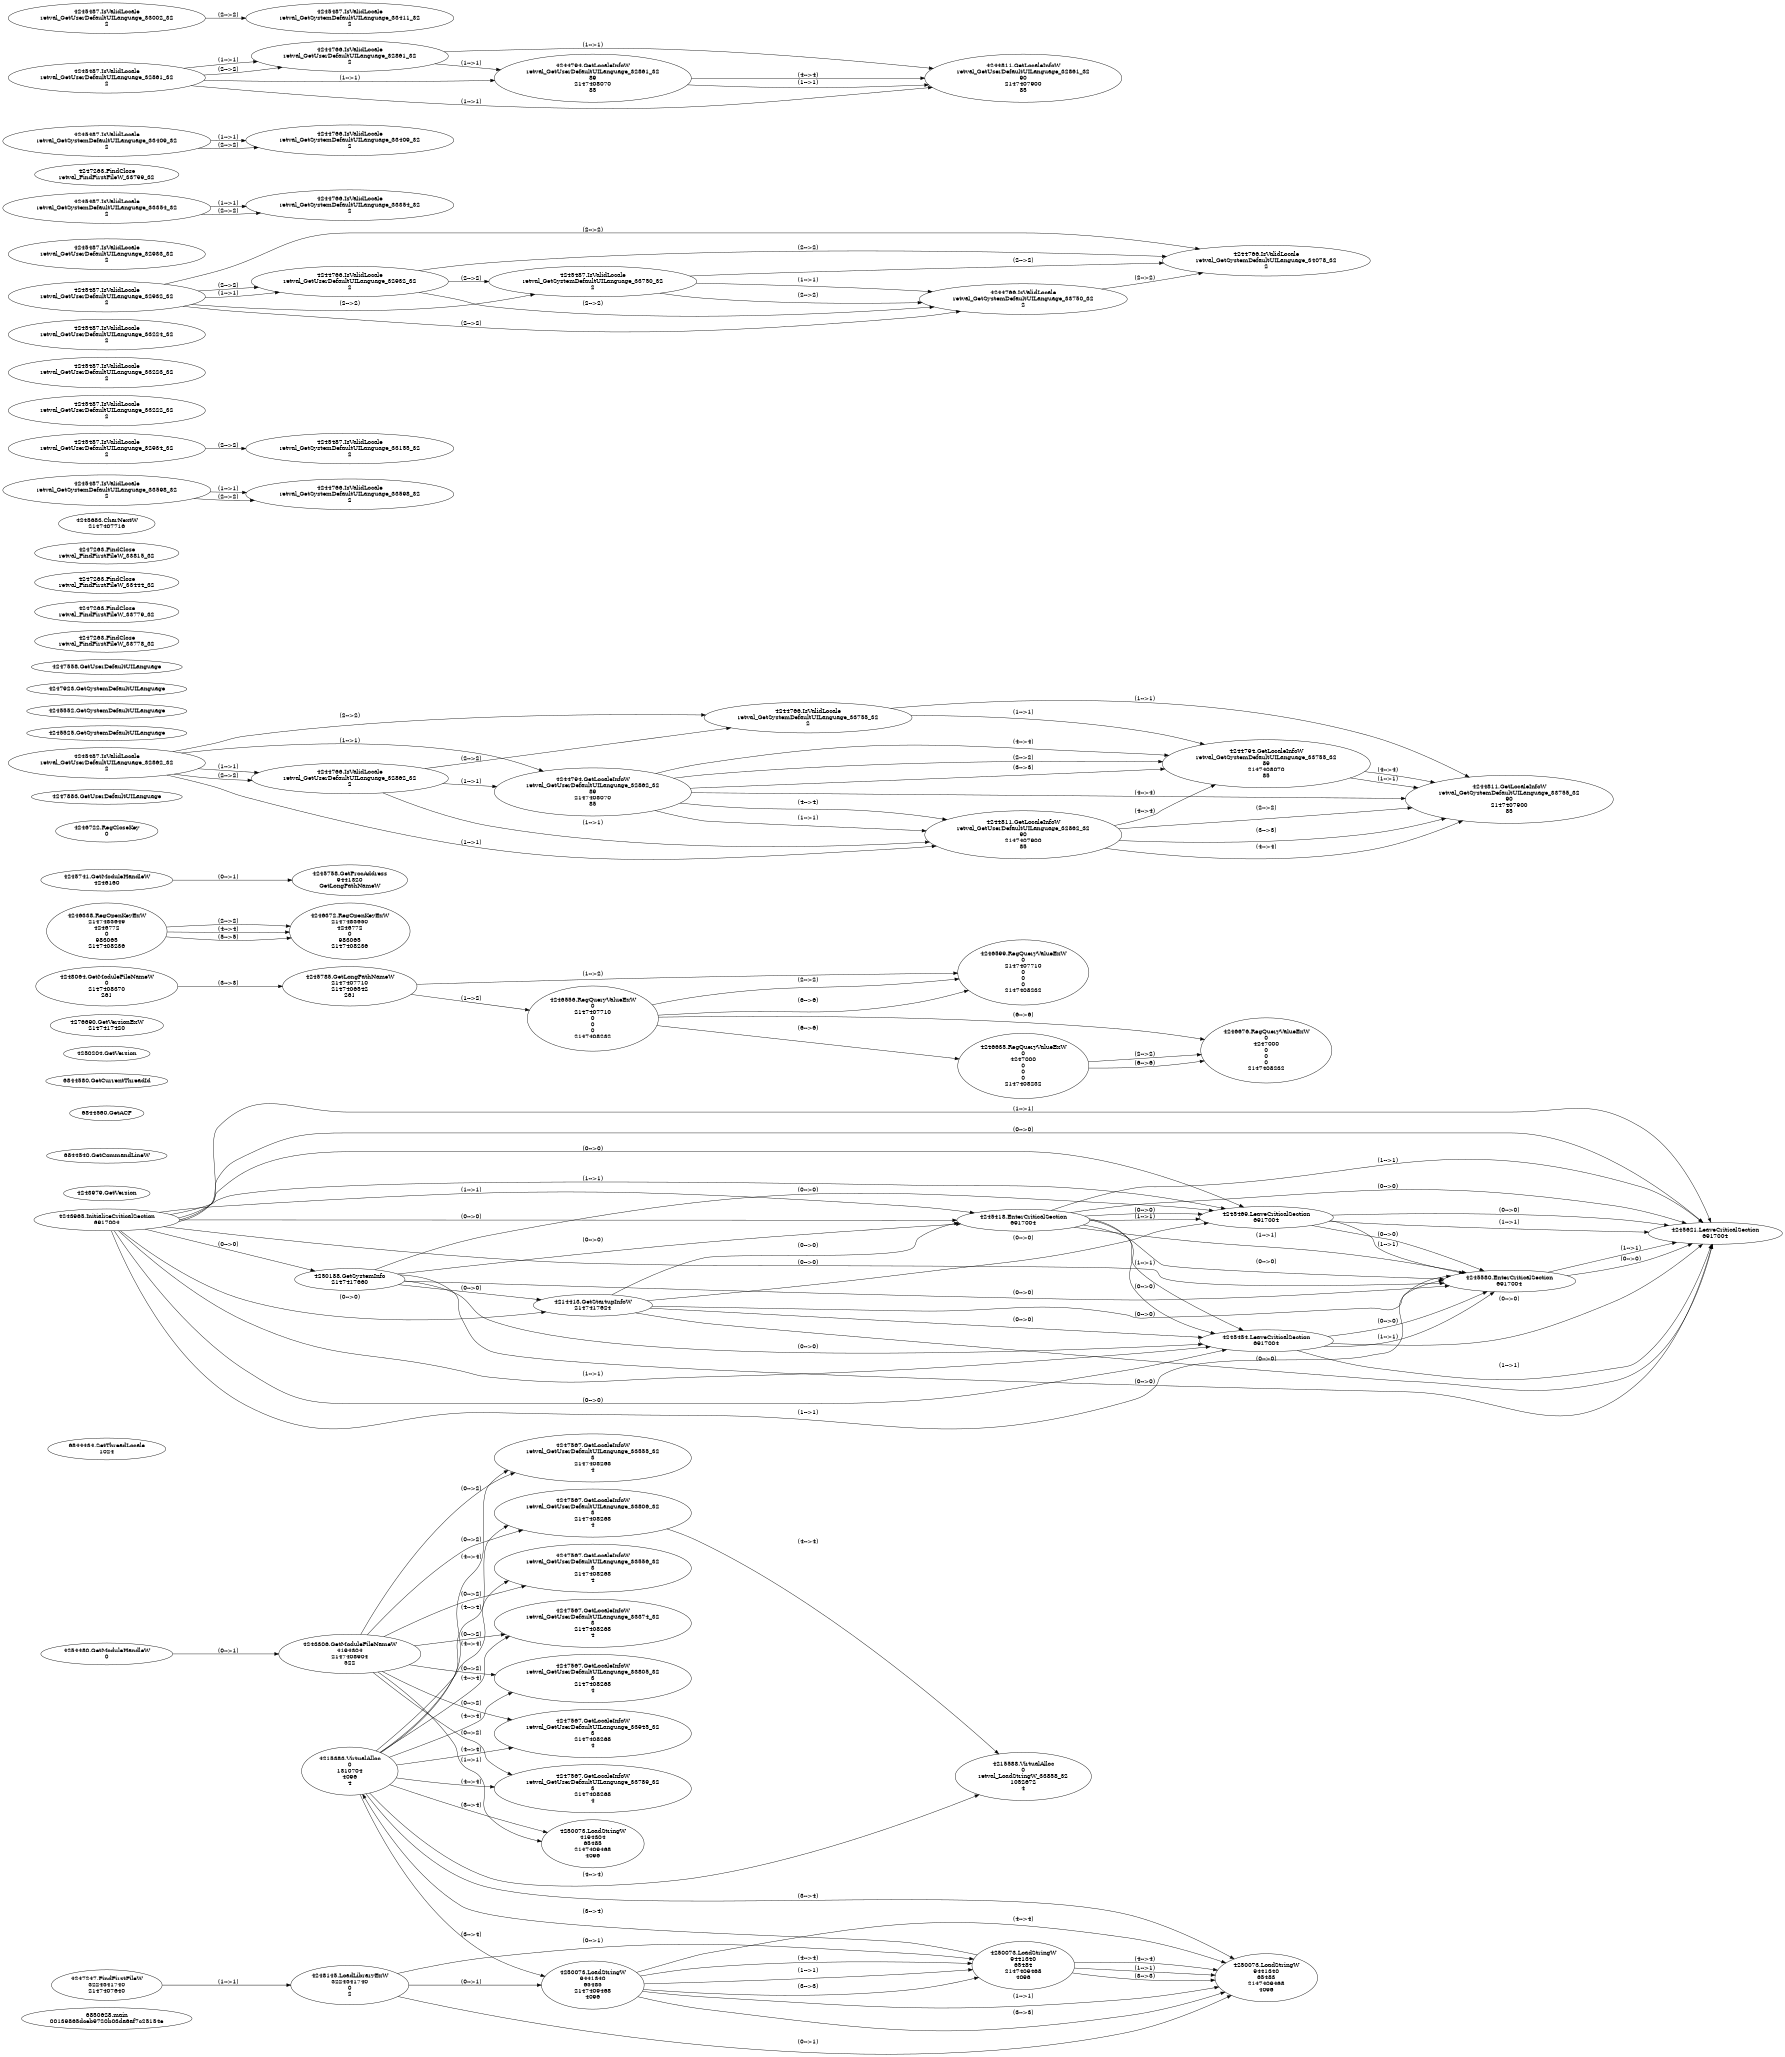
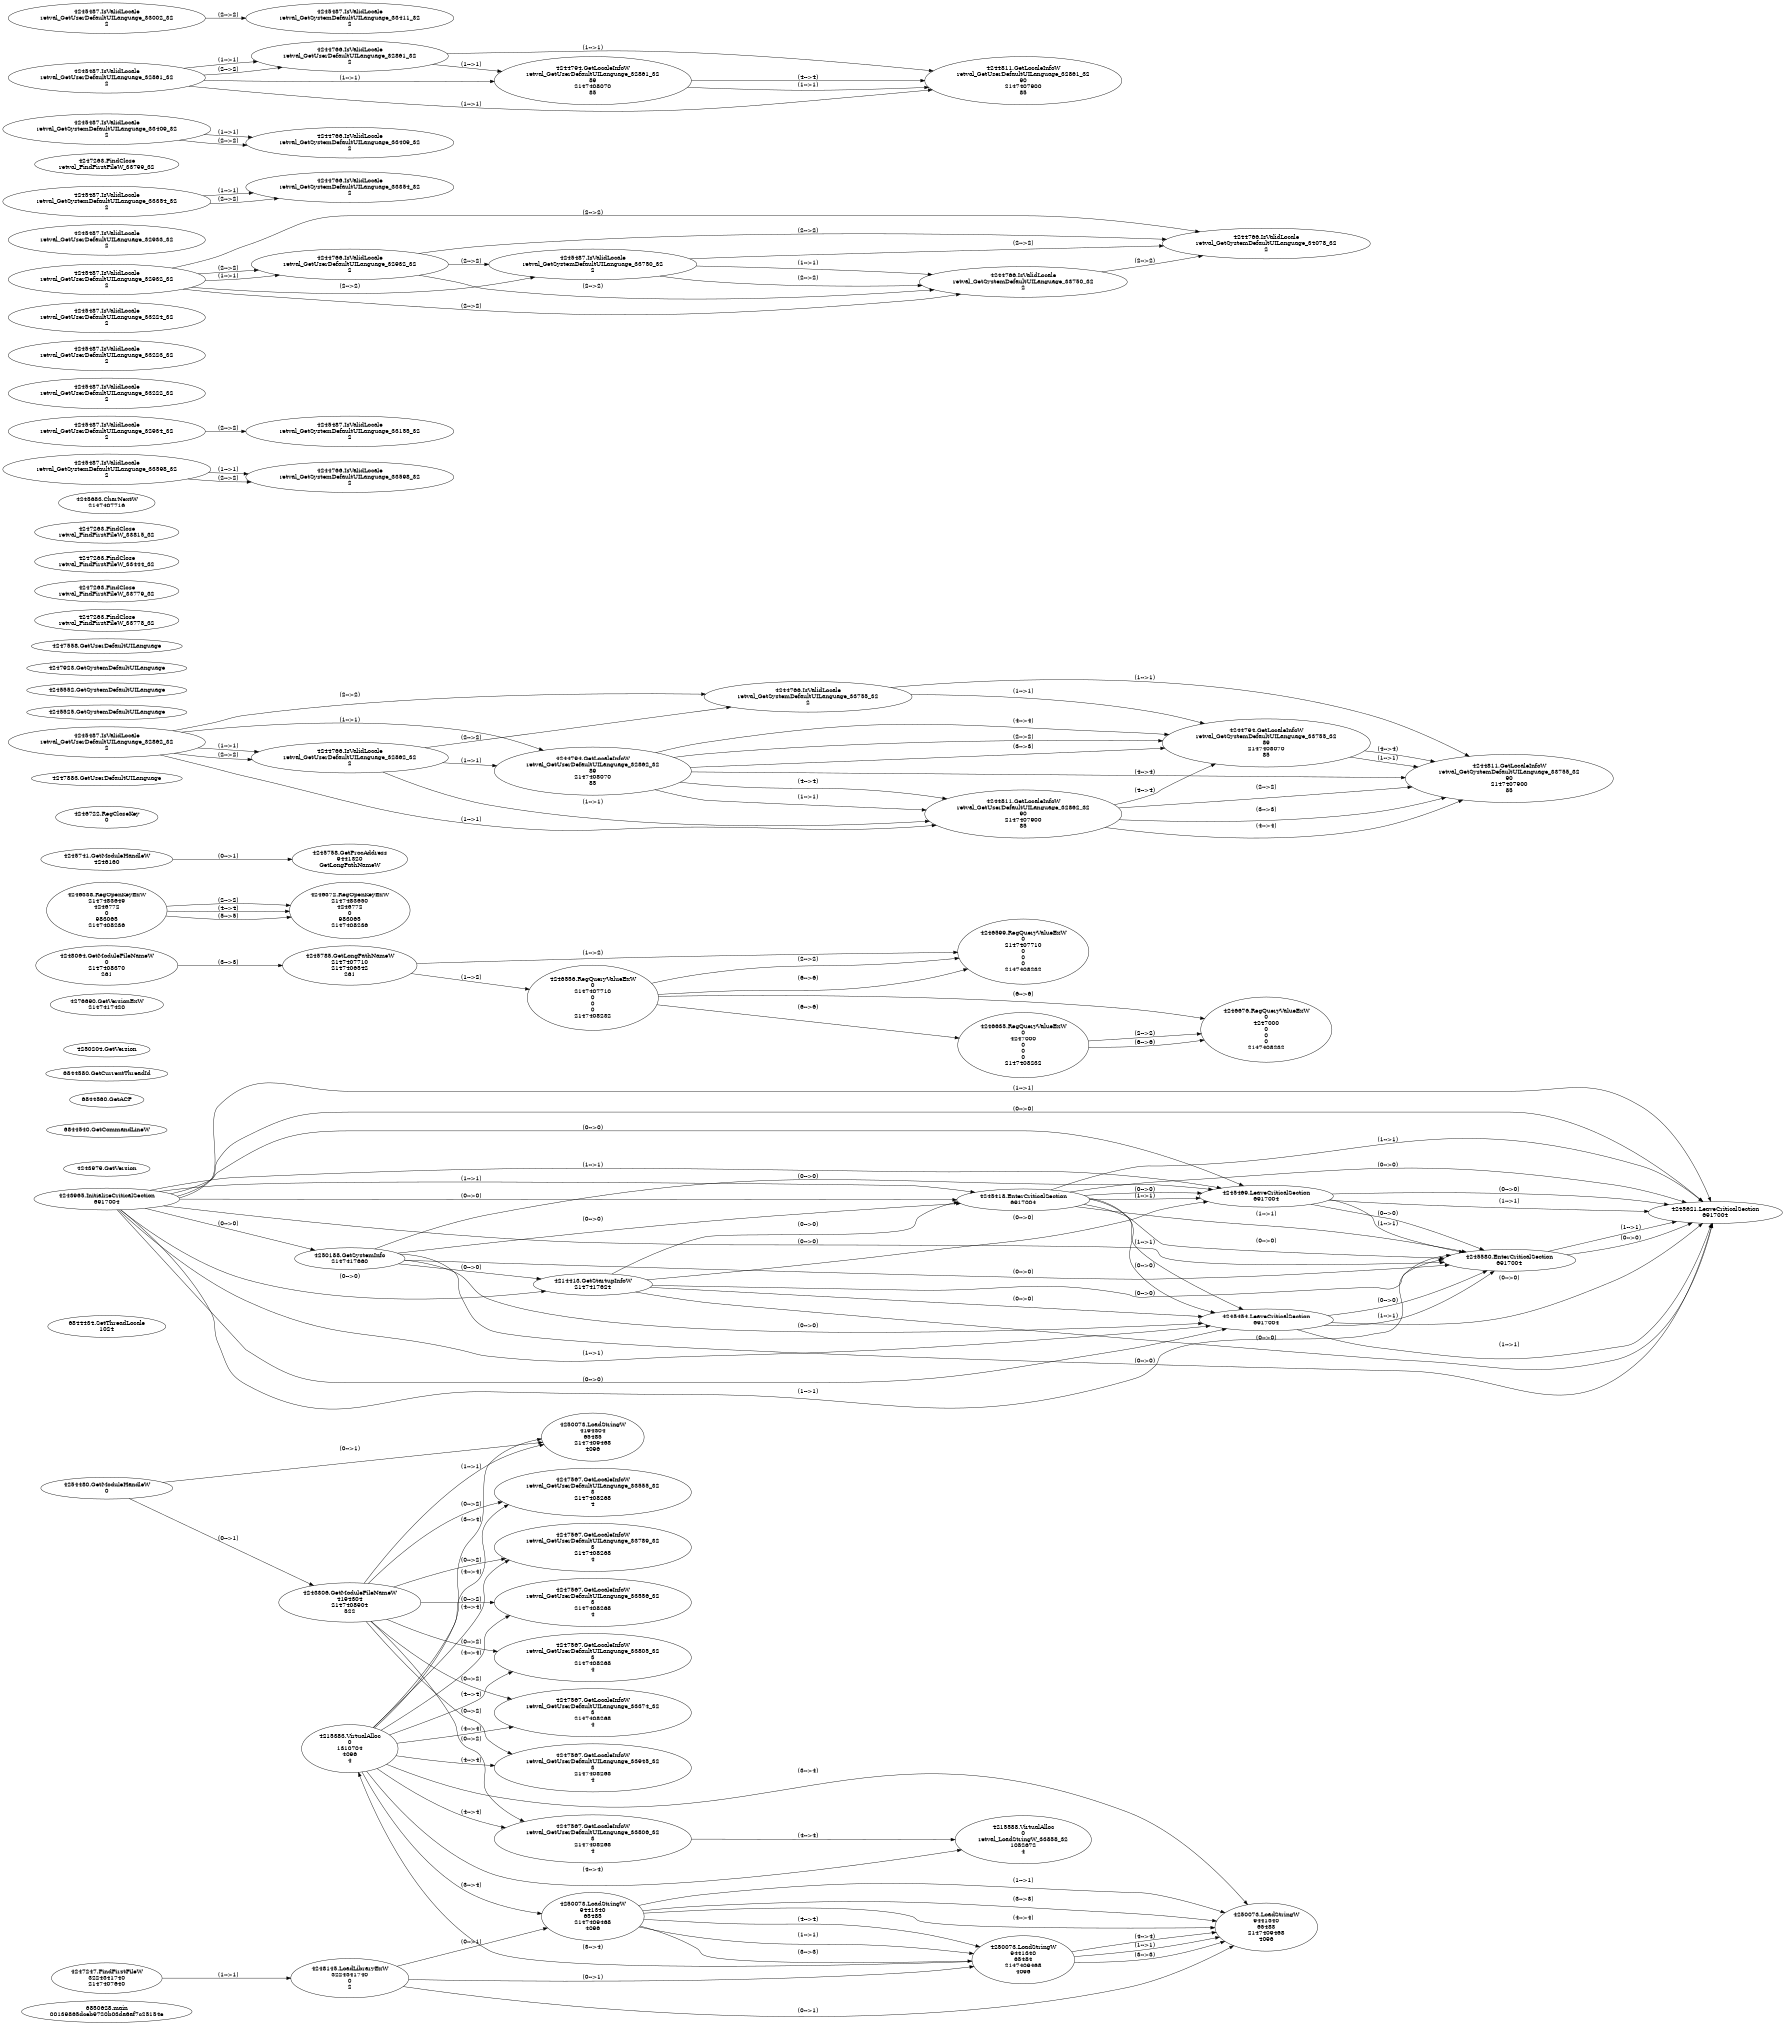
edge "4254480.GetModuleHandleW 0" -> "4250073.LoadStringW 4194304 65485 2147409468 4096": added, label "(0-->1)"
